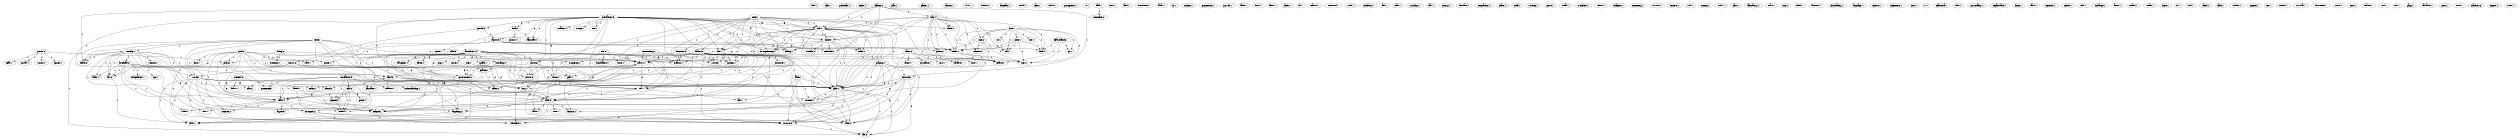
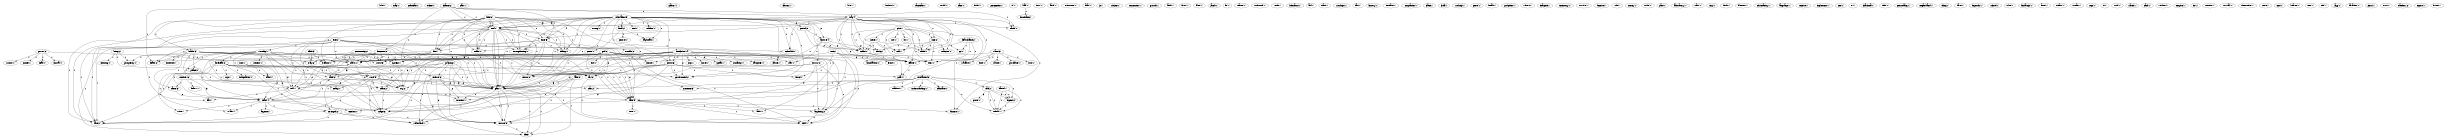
edge "die(1)" -> "buy(2)": added, label "1"
edge "mark(11)" -> "make(2)": now "mark(11)" -> "buy(2)"
